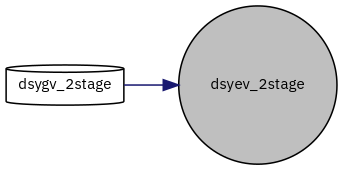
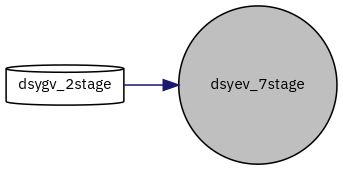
node "dsyev_2stage": label "dsyev_2stage" -> "dsyev_7stage"
